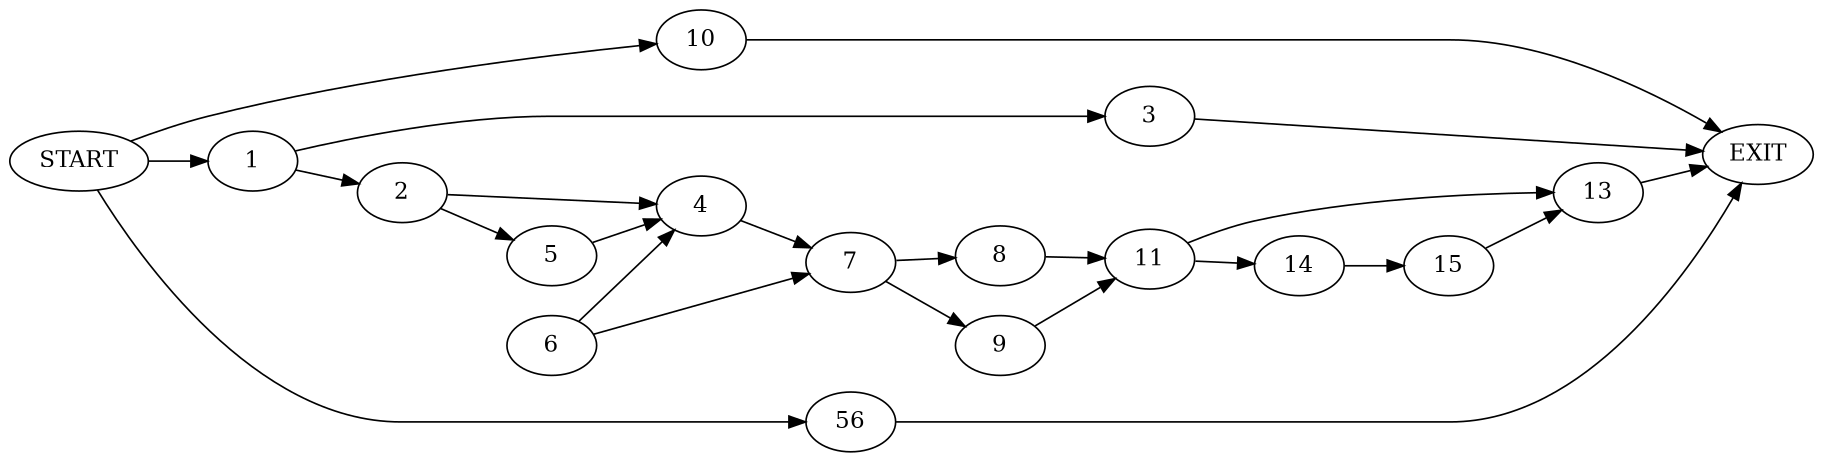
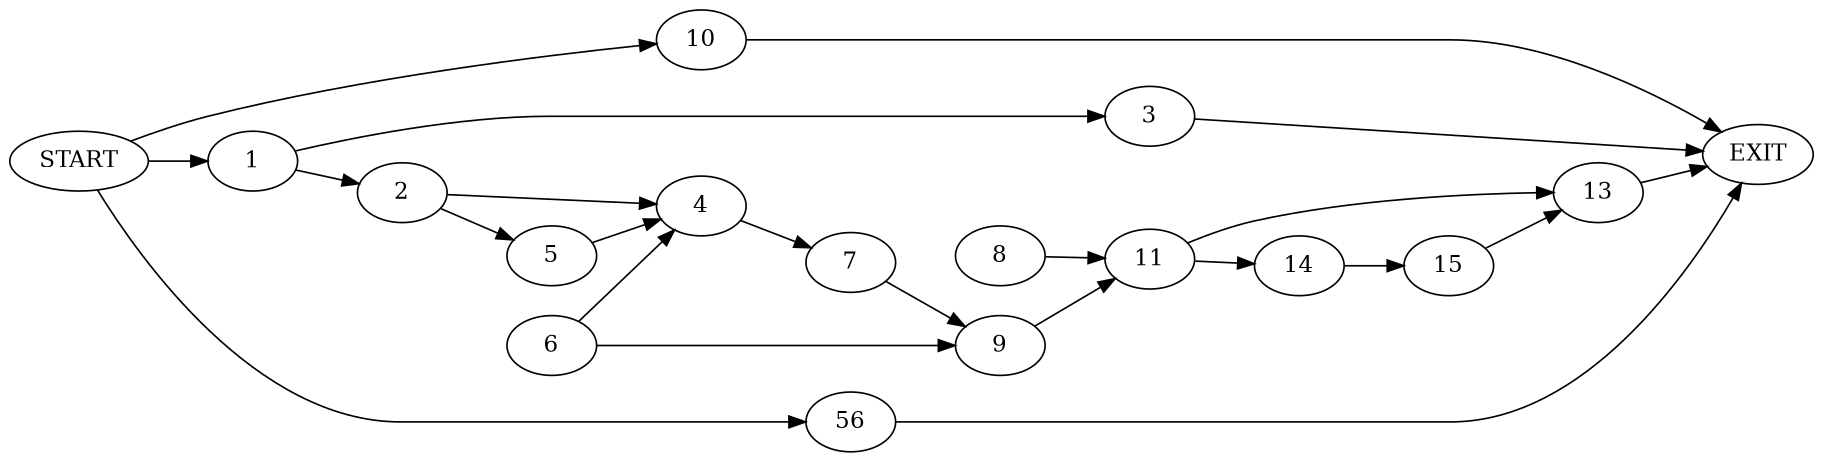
edge "7" -> "8": removed
edge "6" -> "7": now "6" -> "9"
